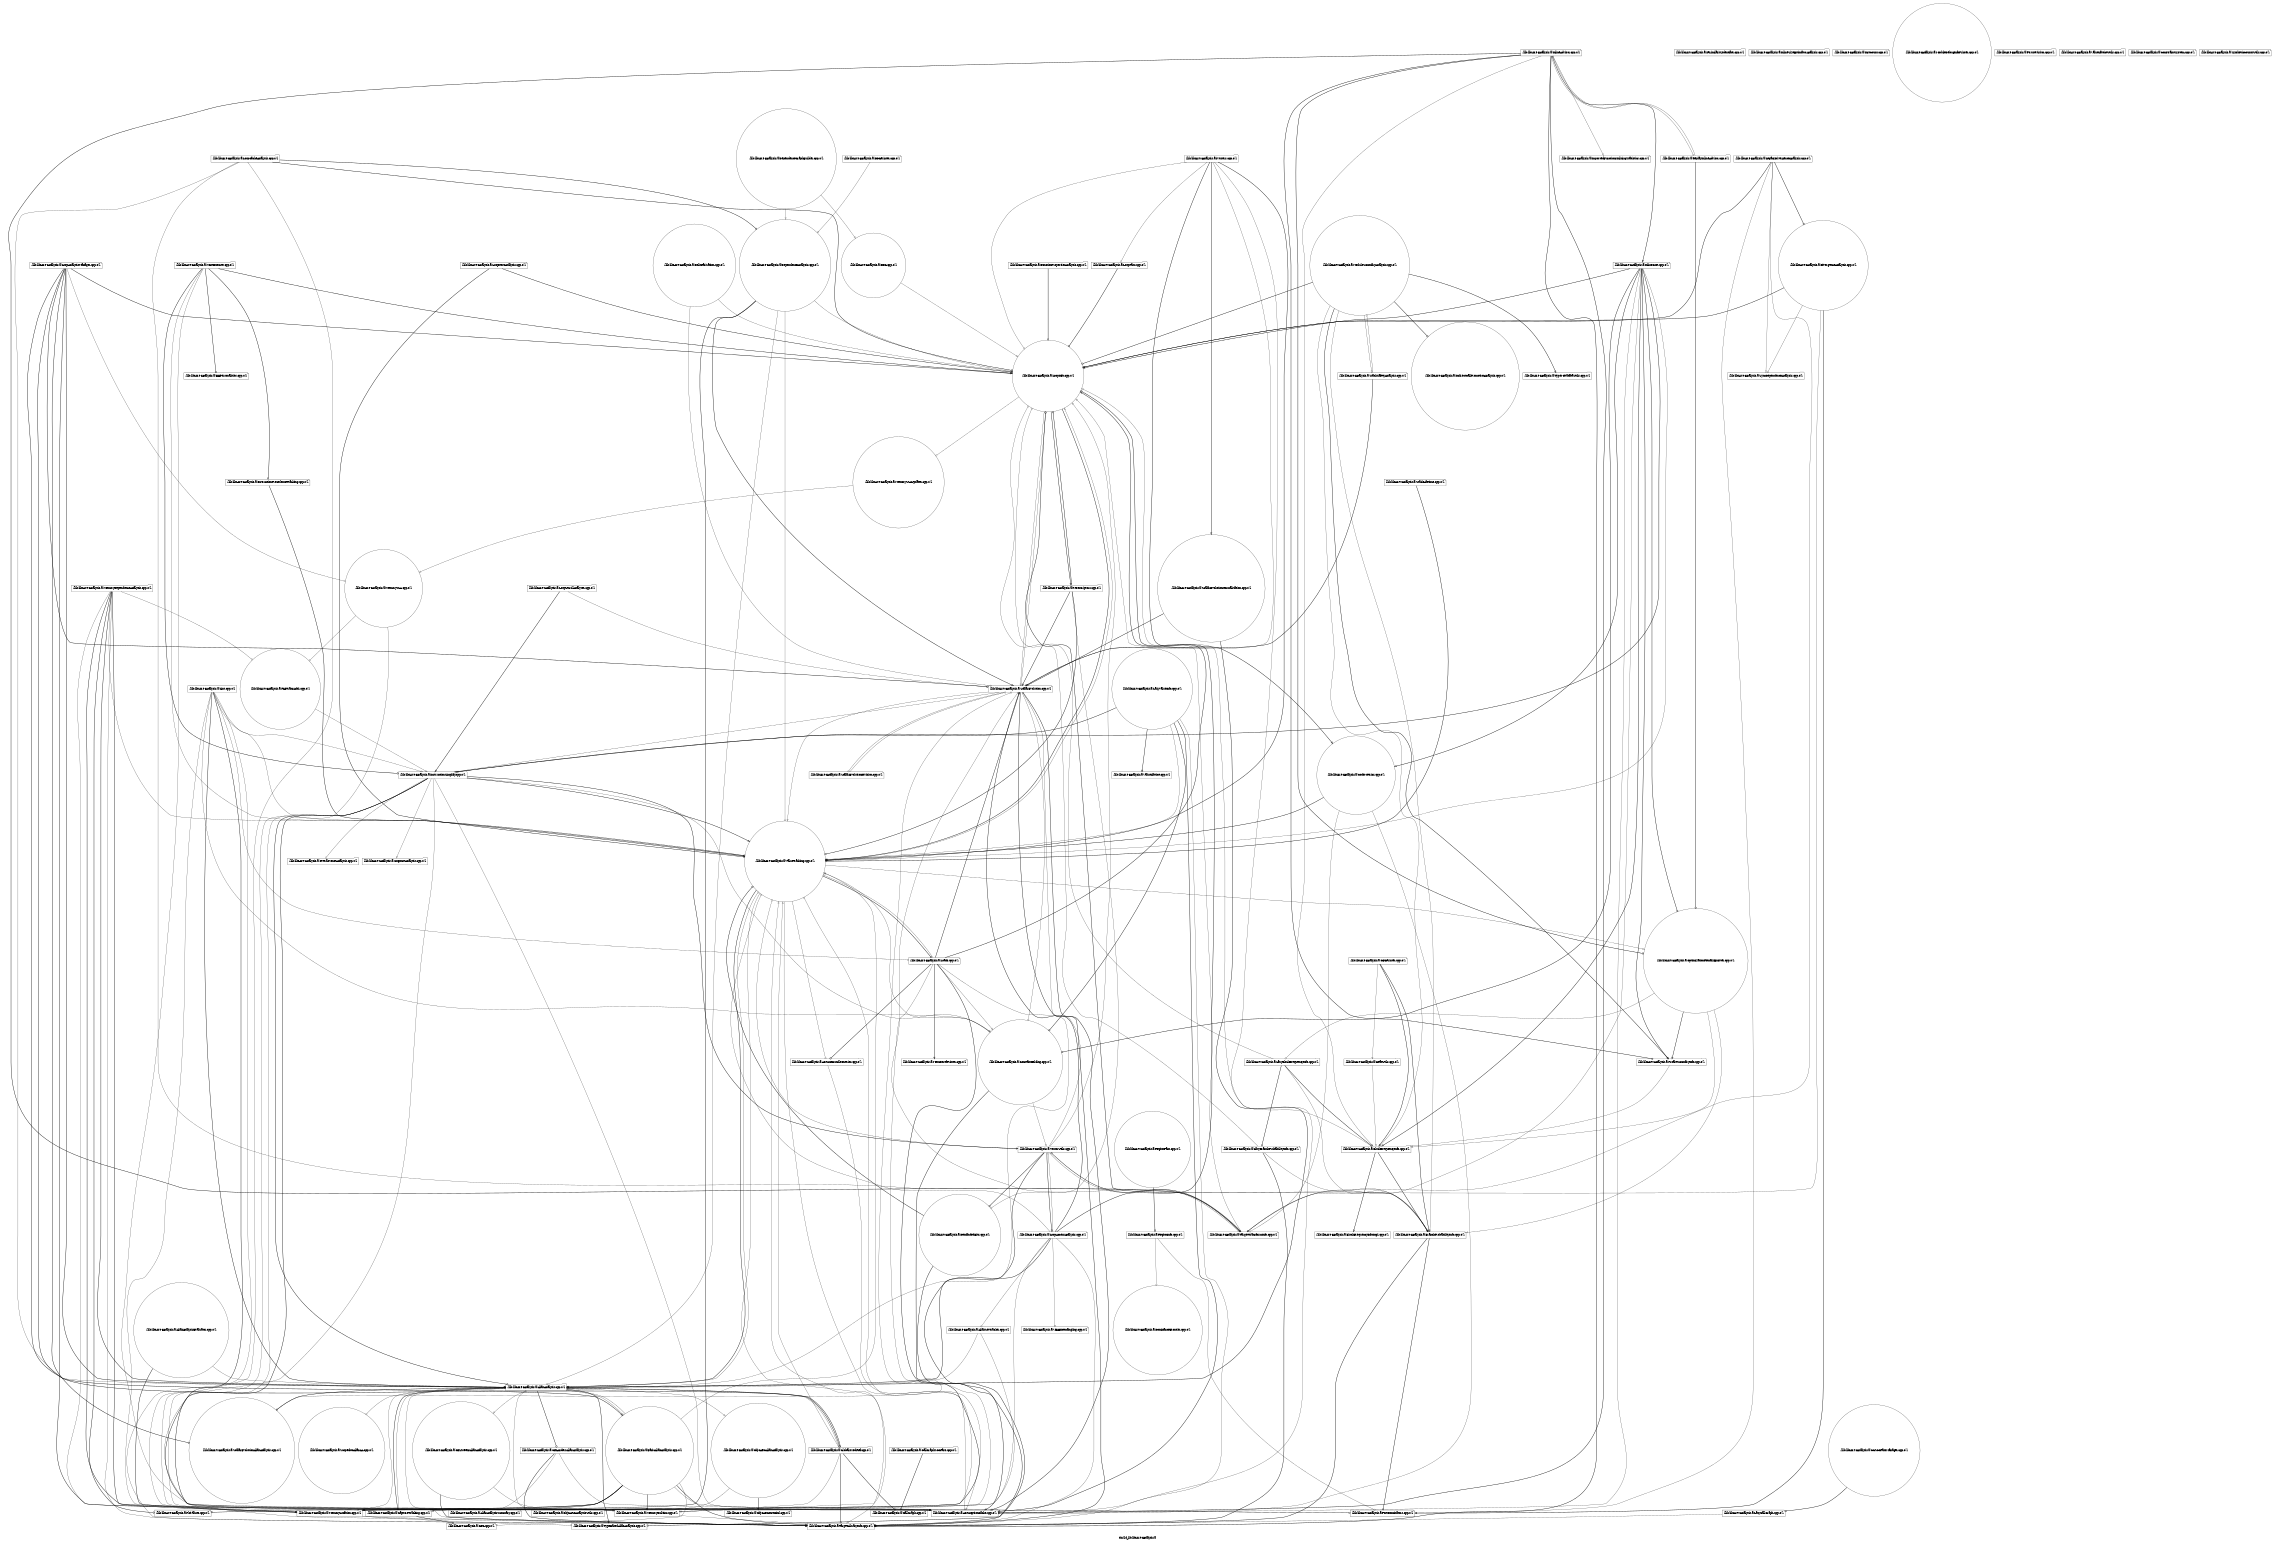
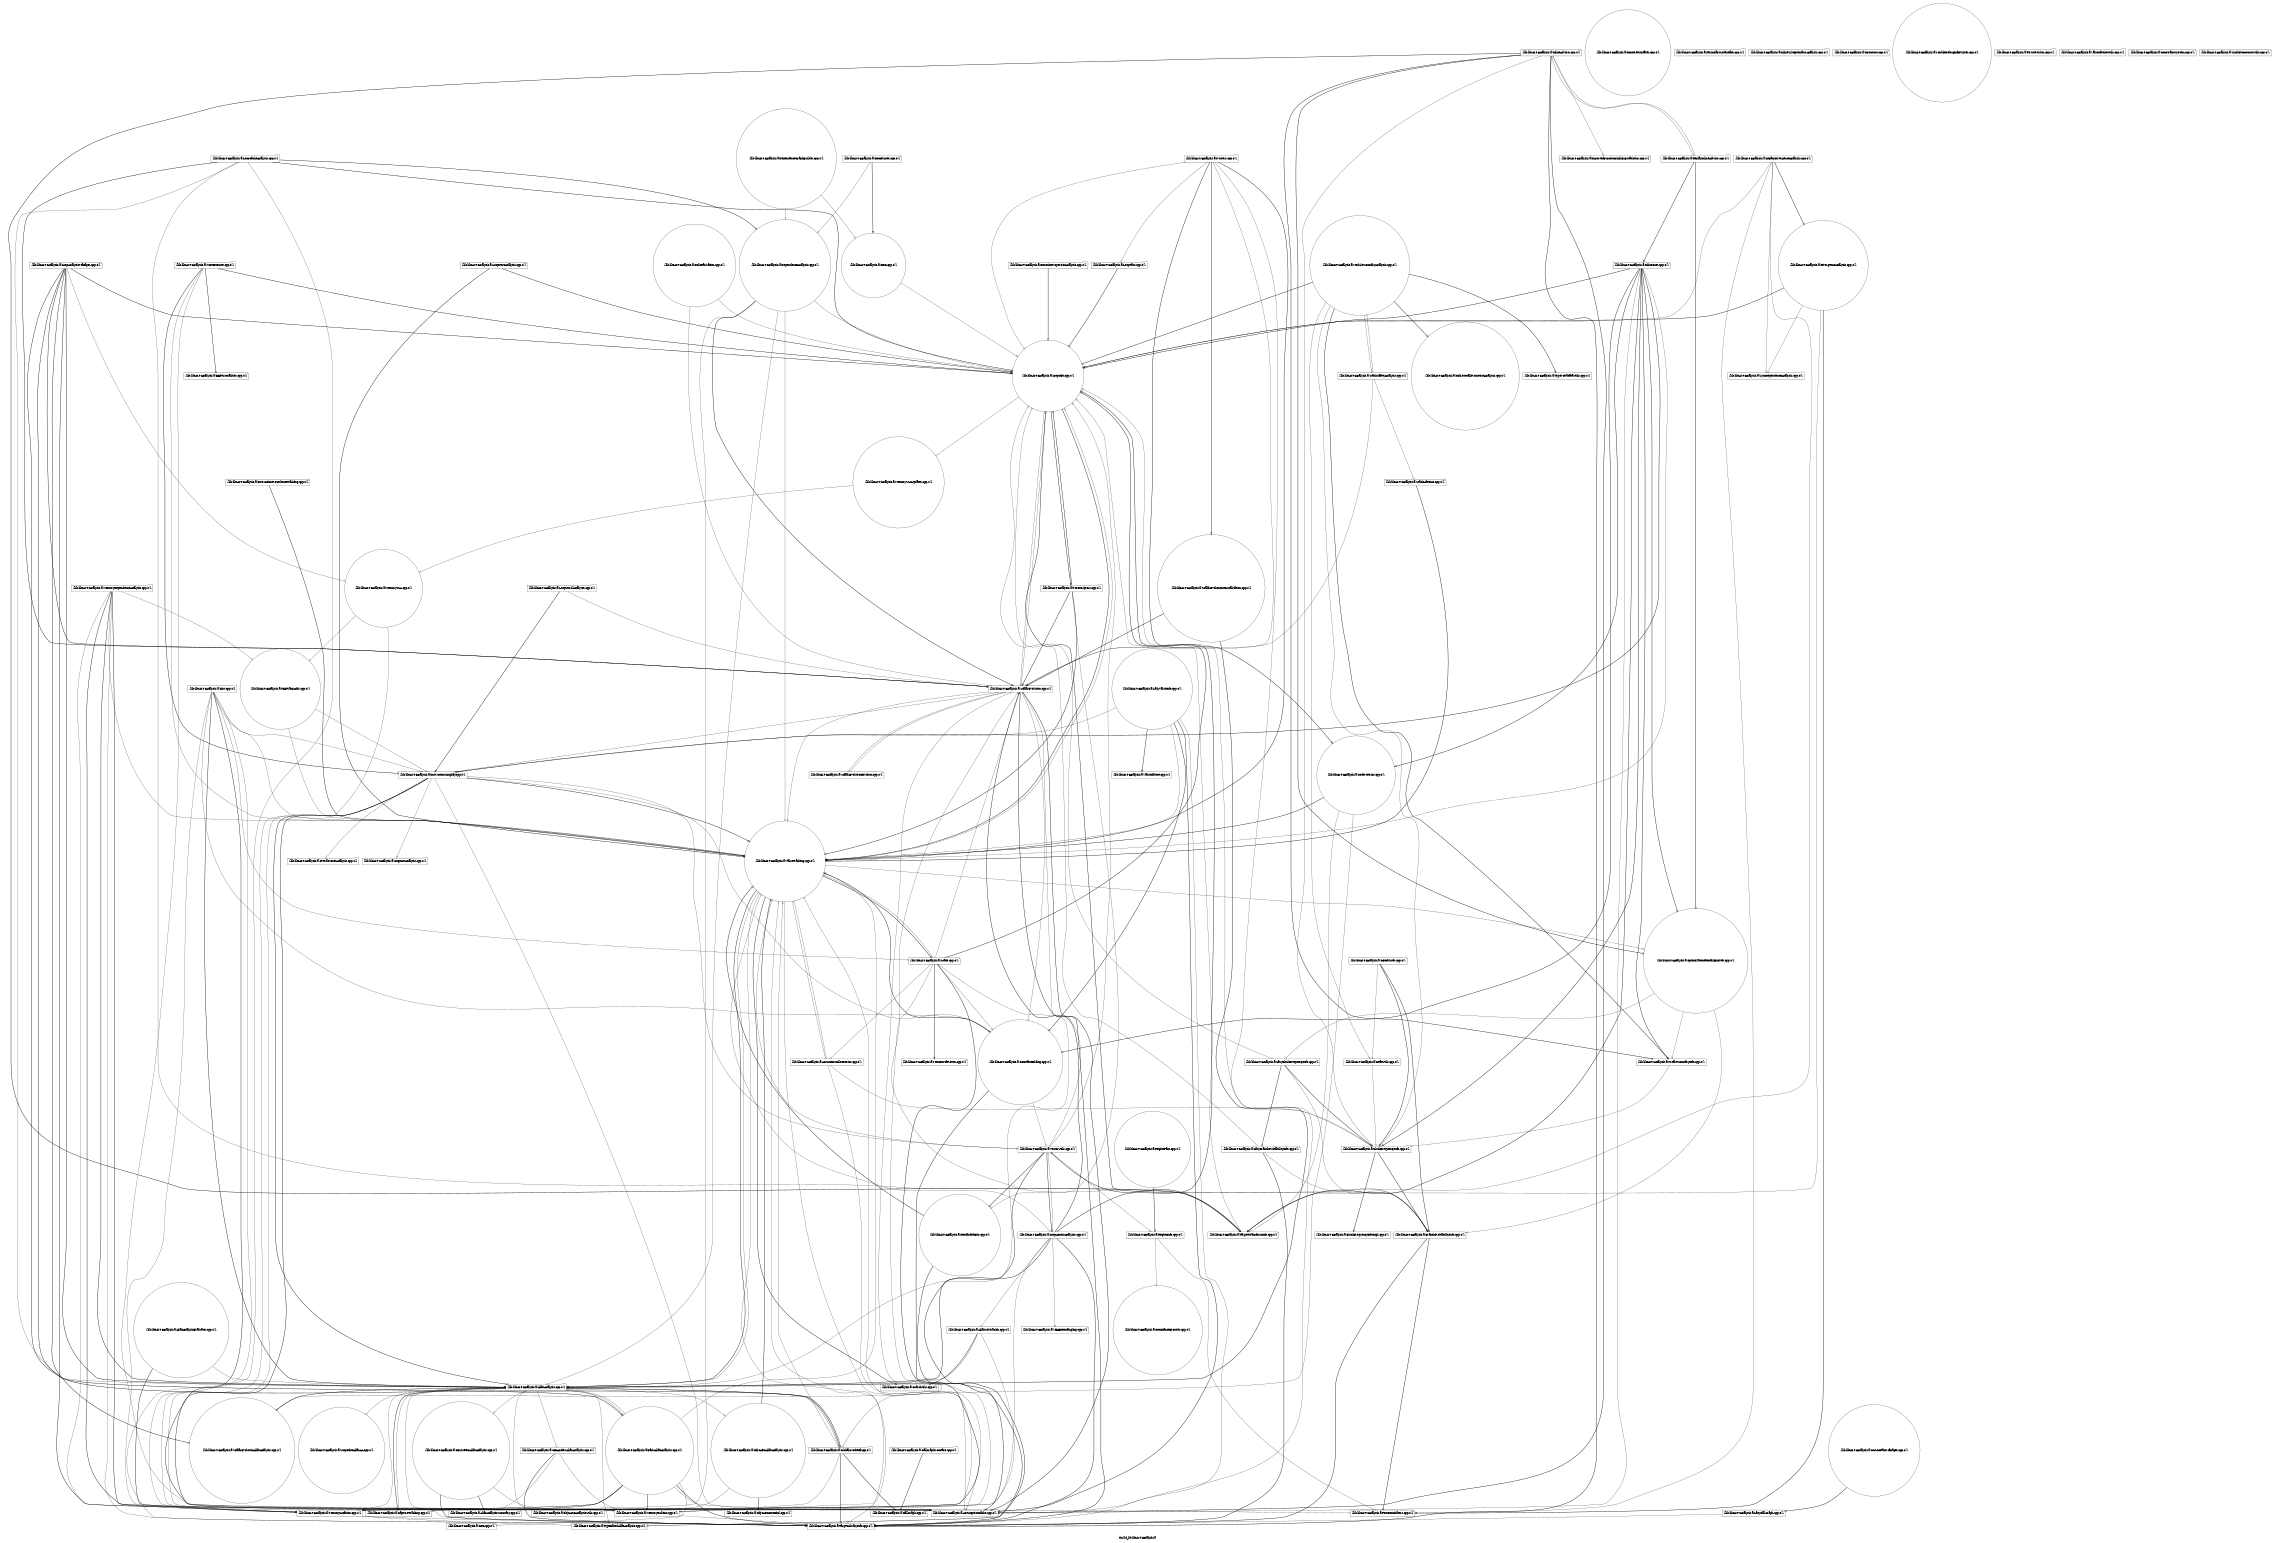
node "{lib/libLLVMAnalysis.a(DomTreeUpdater.cpp.o)}": added
edge "{lib/libLLVMAnalysis.a(InlineAdvisor.cpp.o)}" -> "{lib/libLLVMAnalysis.a(InlineCost.cpp.o)}": now "{lib/libLLVMAnalysis.a(ReplayInlineAdvisor.cpp.o)}" -> "{lib/libLLVMAnalysis.a(InlineCost.cpp.o)}"
edge "{lib/libLLVMAnalysis.a(DDGPrinter.cpp.o)}" -> "{lib/libLLVMAnalysis.a(DDG.cpp.o)}": added
edge "{lib/libLLVMAnalysis.a(LegacyDivergenceAnalysis.cpp.o)}" -> "{lib/libLLVMAnalysis.a(LoopInfo.cpp.o)}": style bold -> solid
edge "{lib/libLLVMAnalysis.a(MustExecute.cpp.o)}" -> "{lib/libLLVMAnalysis.a(InstructionPrecedenceTracking.cpp.o)}": removed
edge "{lib/libLLVMAnalysis.a(StackSafetyAnalysis.cpp.o)}" -> "{lib/libLLVMAnalysis.a(StackLifetime.cpp.o)}": added
edge "{lib/libLLVMAnalysis.a(StackSafetyAnalysis.cpp.o)}" -> "{lib/libLLVMAnalysis.a(ScalarEvolution.cpp.o)}": style bold -> solid
edge "{lib/libLLVMAnalysis.a(LoopCacheAnalysis.cpp.o)}" -> "{lib/libLLVMAnalysis.a(ScalarEvolution.cpp.o)}": added
edge "{lib/libLLVMAnalysis.a(LazyValueInfo.cpp.o)}" -> "{lib/libLLVMAnalysis.a(InstructionSimplify.cpp.o)}": style bold -> solid
edge "{lib/libLLVMAnalysis.a(ModuleSummaryAnalysis.cpp.o)}" -> "{lib/libLLVMAnalysis.a(BranchProbabilityInfo.cpp.o)}": now "{lib/libLLVMAnalysis.a(ModuleSummaryAnalysis.cpp.o)}" -> "{lib/libLLVMAnalysis.a(HeatUtils.cpp.o)}"
edge "{lib/libLLVMAnalysis.a(PHITransAddr.cpp.o)}" -> "{lib/libLLVMAnalysis.a(ValueTracking.cpp.o)}": added
edge "{lib/libLLVMAnalysis.a(Loads.cpp.o)}" -> "{lib/libLLVMAnalysis.a(ScalarEvolution.cpp.o)}": style bold -> solid
edge "{lib/libLLVMAnalysis.a(InlineCost.cpp.o)}" -> "{lib/libLLVMAnalysis.a(TargetTransformInfo.cpp.o)}": style solid -> bold
edge "{lib/libLLVMAnalysis.a(ConstantFolding.cpp.o)}" -> "{lib/libLLVMAnalysis.a(ValueTracking.cpp.o)}": style solid -> bold
edge "{lib/libLLVMAnalysis.a(AssumeBundleQueries.cpp.o)}" -> "{lib/libLLVMAnalysis.a(ValueTracking.cpp.o)}": added
edge "{lib/libLLVMAnalysis.a(InstructionSimplify.cpp.o)}" -> "{lib/libLLVMAnalysis.a(VectorUtils.cpp.o)}": style bold -> solid
edge "{lib/libLLVMAnalysis.a(Loads.cpp.o)}" -> "{lib/libLLVMAnalysis.a(AssumeBundleQueries.cpp.o)}": style bold -> solid
edge "{lib/libLLVMAnalysis.a(OptimizationRemarkEmitter.cpp.o)}" -> "{lib/libLLVMAnalysis.a(ProfileSummaryInfo.cpp.o)}": style bold -> solid
edge "{lib/libLLVMAnalysis.a(DependenceAnalysis.cpp.o)}" -> "{lib/libLLVMAnalysis.a(MemoryLocation.cpp.o)}": style bold -> solid
edge "{lib/libLLVMAnalysis.a(OptimizationRemarkEmitter.cpp.o)}" -> "{lib/libLLVMAnalysis.a(BlockFrequencyInfo.cpp.o)}": now "{lib/libLLVMAnalysis.a(AssumeBundleQueries.cpp.o)}" -> "{lib/libLLVMAnalysis.a(BlockFrequencyInfo.cpp.o)}"
edge "{lib/libLLVMAnalysis.a(ObjCARCAliasAnalysis.cpp.o)}" -> "{lib/libLLVMAnalysis.a(ValueTracking.cpp.o)}": added
edge "{lib/libLLVMAnalysis.a(VectorUtils.cpp.o)}" -> "{lib/libLLVMAnalysis.a(TargetTransformInfo.cpp.o)}": now "{lib/libLLVMAnalysis.a(VectorUtils.cpp.o)}" -> "{lib/libLLVMAnalysis.a(RegionInfo.cpp.o)}"
edge "{lib/libLLVMAnalysis.a(CodeMetrics.cpp.o)}" -> "{lib/libLLVMAnalysis.a(AssumptionCache.cpp.o)}": now "{lib/libLLVMAnalysis.a(CodeMetrics.cpp.o)}" -> "{lib/libLLVMAnalysis.a(GlobalsModRef.cpp.o)}"
node "{lib/libLLVMAnalysis.a(GuardUtils.cpp.o)}": added
edge "{lib/libLLVMAnalysis.a(InstructionSimplify.cpp.o)}" -> "{lib/libLLVMAnalysis.a(TargetLibraryInfo.cpp.o)}": removed
edge "{lib/libLLVMAnalysis.a(AliasAnalysis.cpp.o)}" -> "{lib/libLLVMAnalysis.a(CFLAndersAliasAnalysis.cpp.o)}": style bold -> solid
edge "{lib/libLLVMAnalysis.a(AliasAnalysis.cpp.o)}" -> "{lib/libLLVMAnalysis.a(TypeBasedAliasAnalysis.cpp.o)}": style bold -> solid
edge "{lib/libLLVMAnalysis.a(LoopAccessAnalysis.cpp.o)}" -> "{lib/libLLVMAnalysis.a(TargetLibraryInfo.cpp.o)}": style solid -> bold
edge "{lib/libLLVMAnalysis.a(CFLSteensAliasAnalysis.cpp.o)}" -> "{lib/libLLVMAnalysis.a(AliasAnalysisSummary.cpp.o)}": added
edge "{lib/libLLVMAnalysis.a(CFLAndersAliasAnalysis.cpp.o)}" -> "{lib/libLLVMAnalysis.a(PostDominators.cpp.o)}": now "{lib/libLLVMAnalysis.a(CFLAndersAliasAnalysis.cpp.o)}" -> "{lib/libLLVMAnalysis.a(MemoryBuiltins.cpp.o)}"
node "{lib/libLLVMAnalysis.a(PhiValues.cpp.o)}": removed
edge "{lib/libLLVMAnalysis.a(CaptureTracking.cpp.o)}" -> "{lib/libLLVMAnalysis.a(CFG.cpp.o)}": removed
